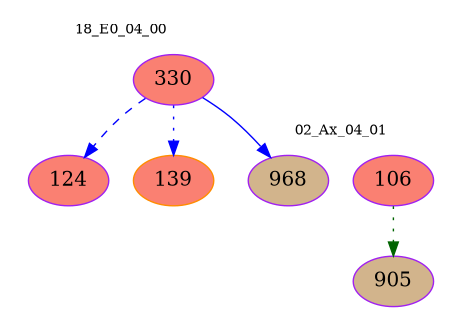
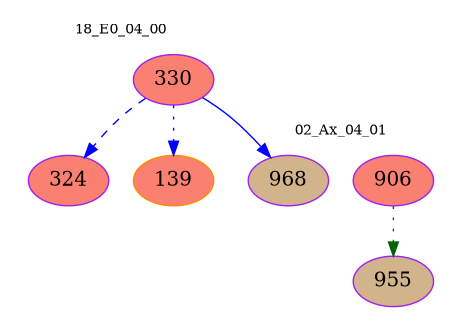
node "124": label "124" -> "324"
node "106": label "106" -> "906"
node "905": label "905" -> "955"
